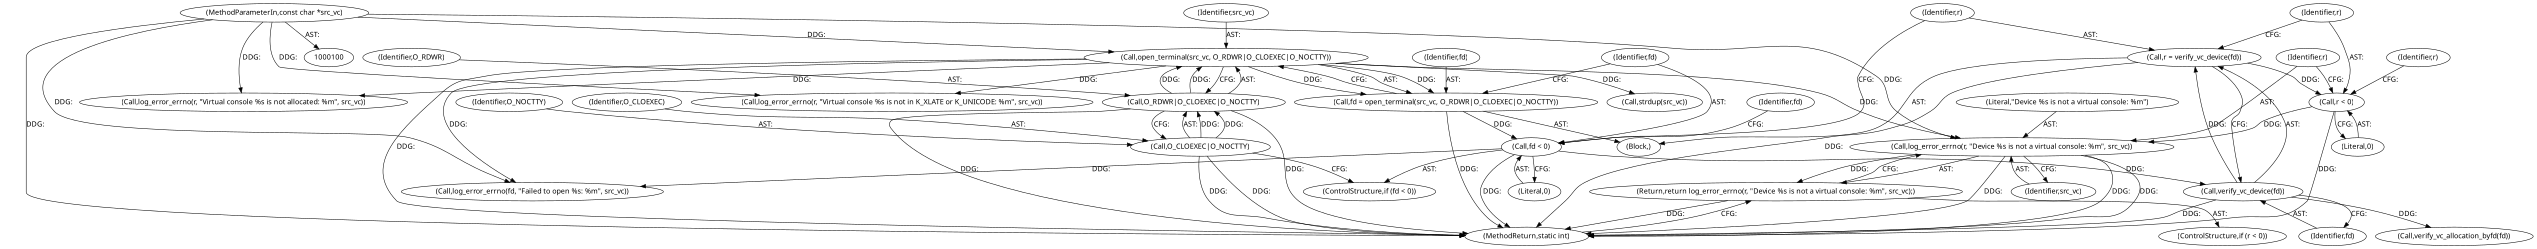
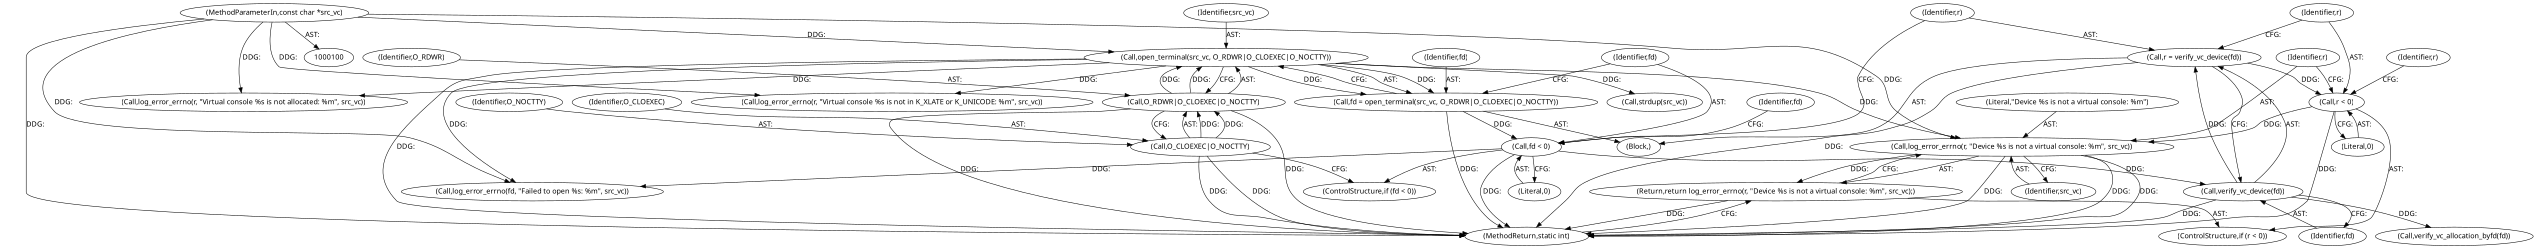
edge "(Call,r < 0)" -> "(ControlStructure,if (r < 0))": added, label "AST:"
